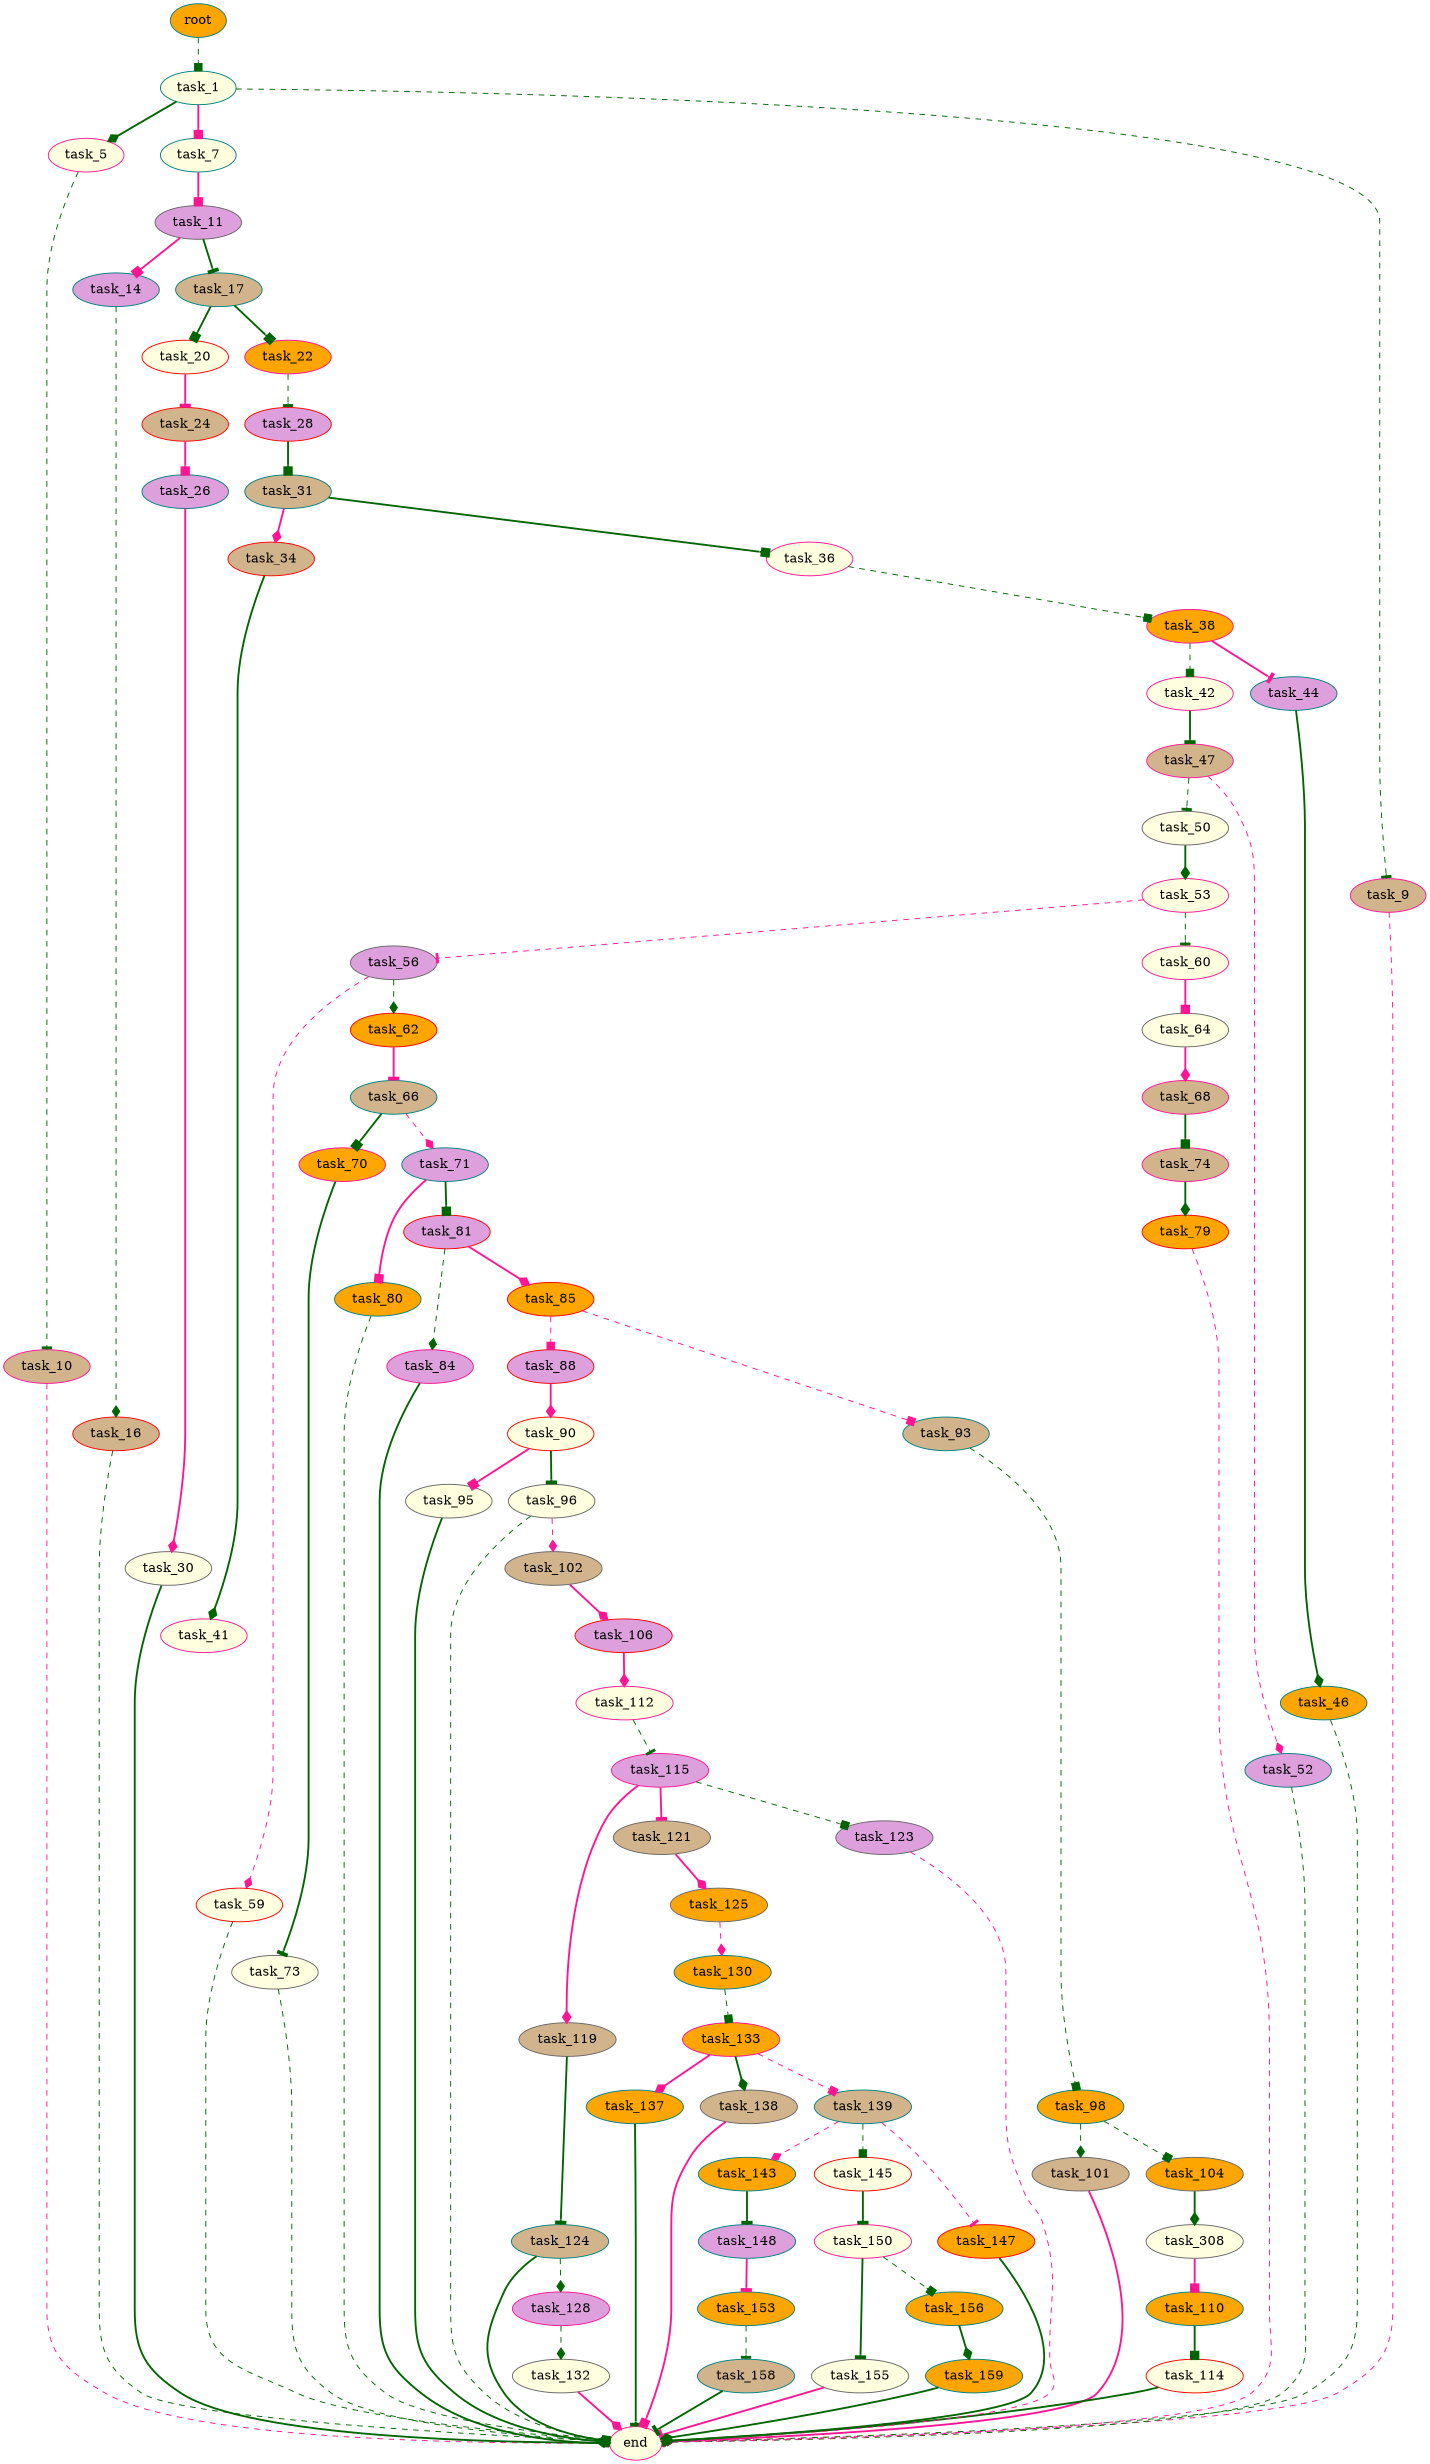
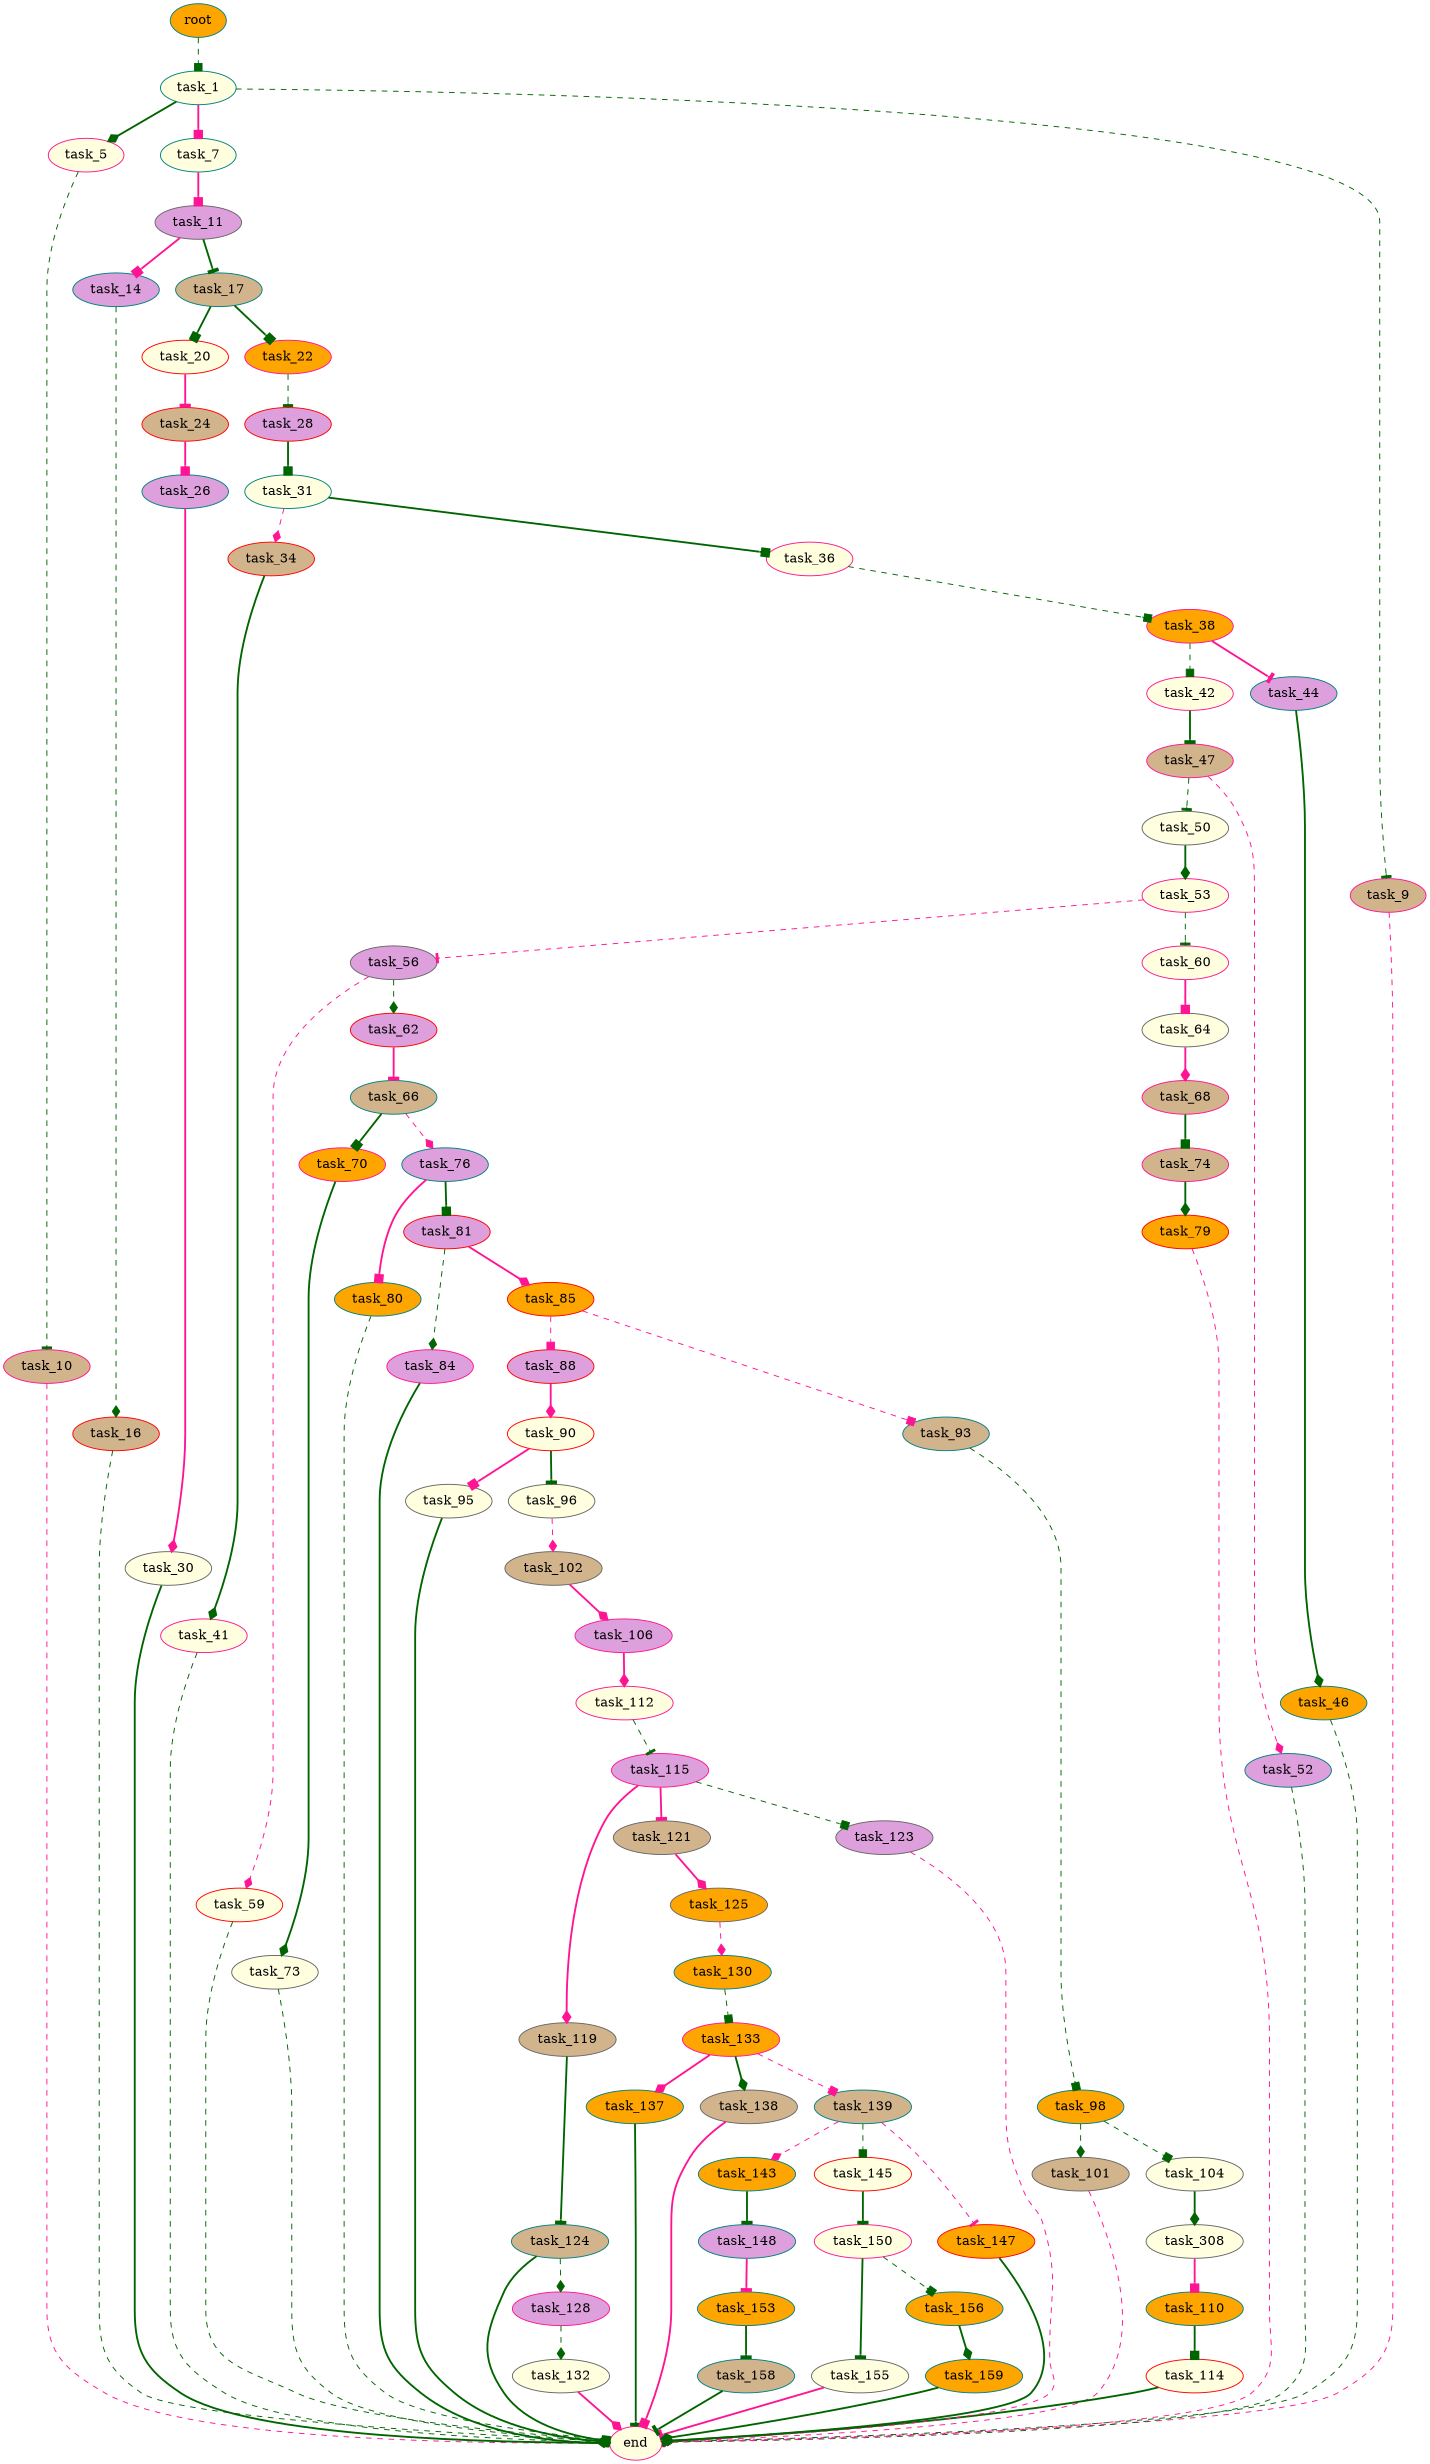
node "task_31": fillcolor tan -> lightyellow
edge "task_31" -> "task_34": style bold -> dashed
node "task_62": fillcolor orange -> plum
node "task_71": label "task_71" -> "task_76"
edge "task_70" -> "task_73": arrowhead tee -> diamond
node "task_106": color red -> deeppink
edge "task_96" -> "end": now "task_41" -> "end"
node "task_104": fillcolor orange -> lightyellow
edge "task_153" -> "task_158": style dashed -> bold
edge "task_101" -> "end": style bold -> dashed
